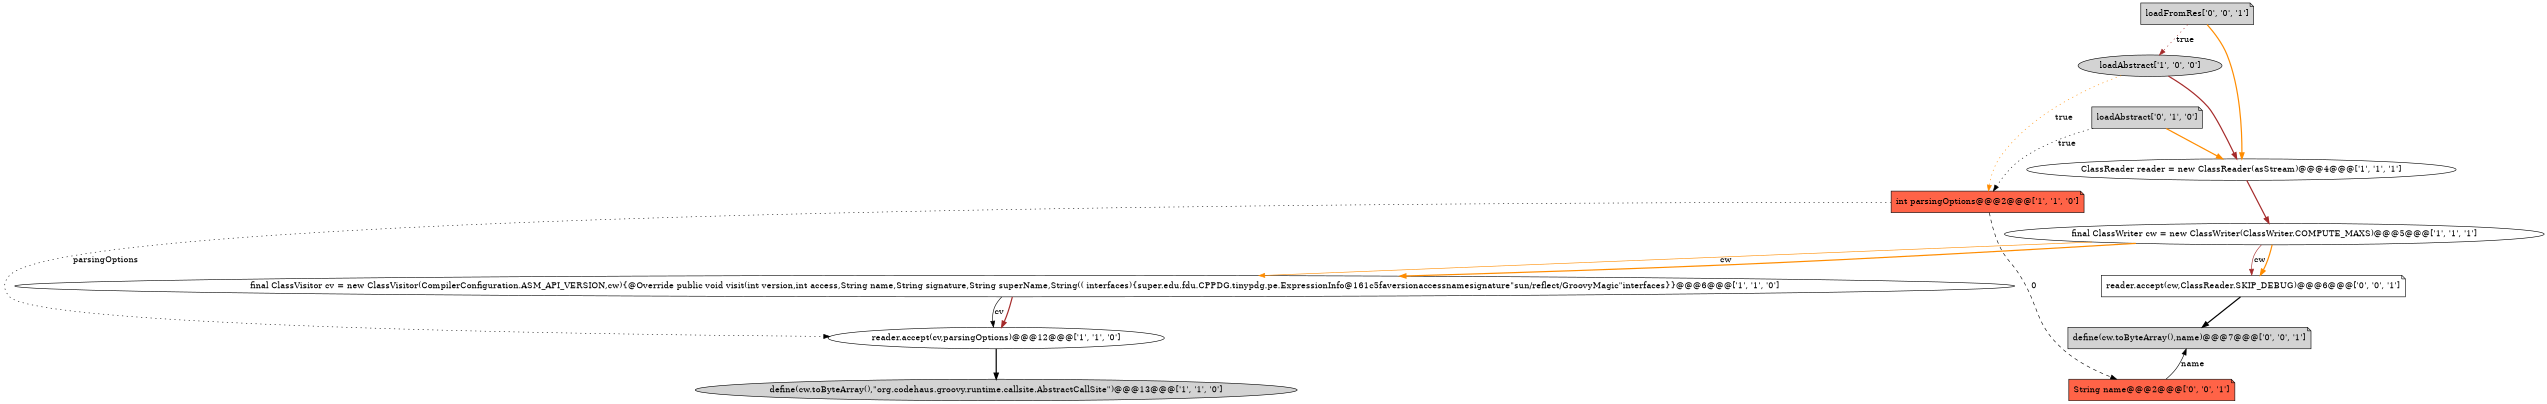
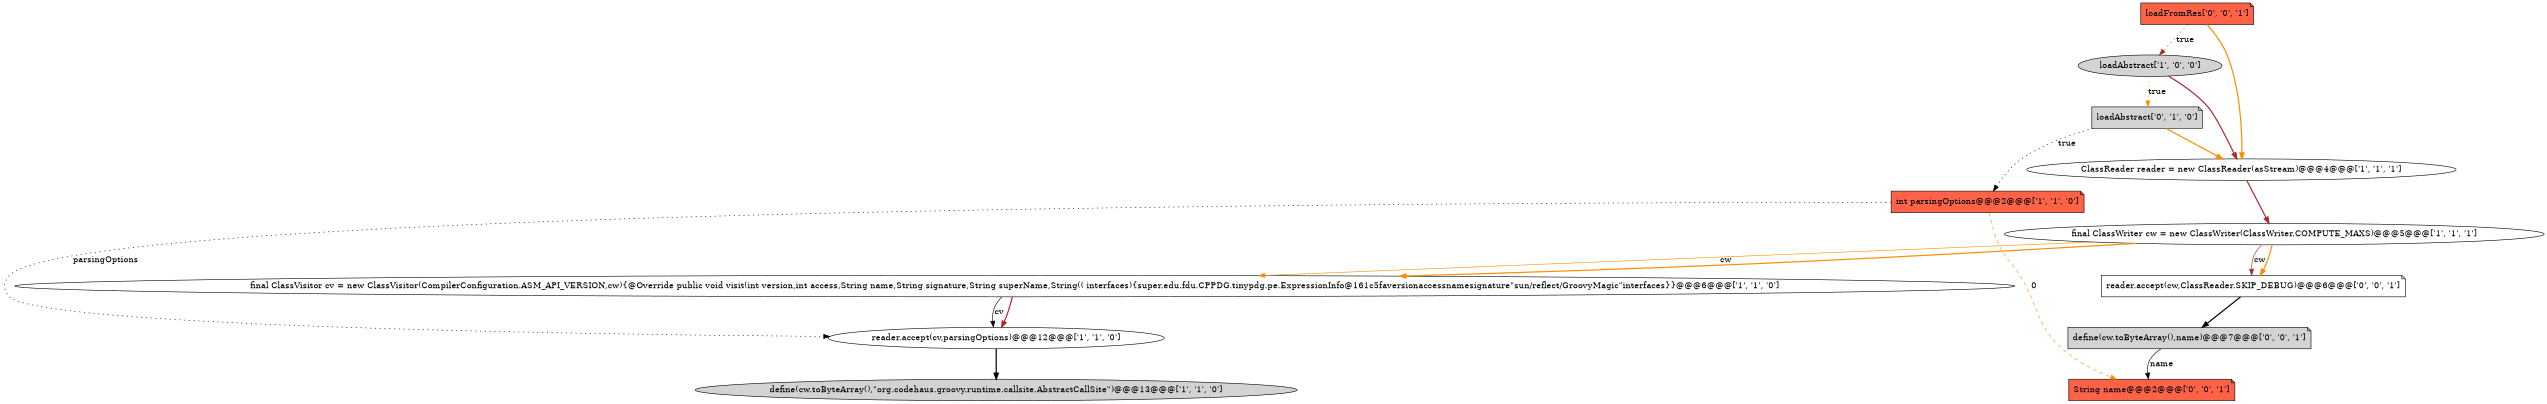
node "loadFromRes['0', '0', '1']": fillcolor lightgray -> tomato
edge "loadAbstract['1', '0', '0']" -> "int parsingOptions@@@2@@@['1', '1', '0']": now "loadAbstract['1', '0', '0']" -> "loadAbstract['0', '1', '0']"
edge "int parsingOptions@@@2@@@['1', '1', '0']" -> "String name@@@2@@@['0', '0', '1']": color black -> darkorange
edge "String name@@@2@@@['0', '0', '1']" -> "define(cw.toByteArray(),name)@@@7@@@['0', '0', '1']": reversed
